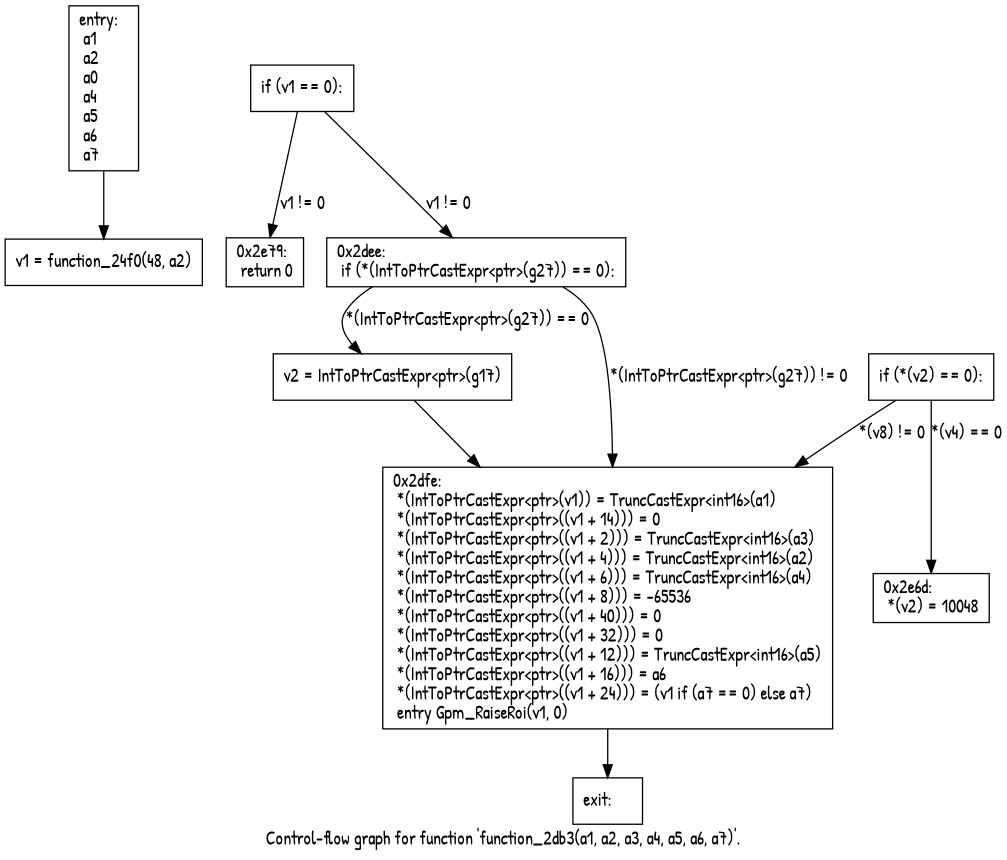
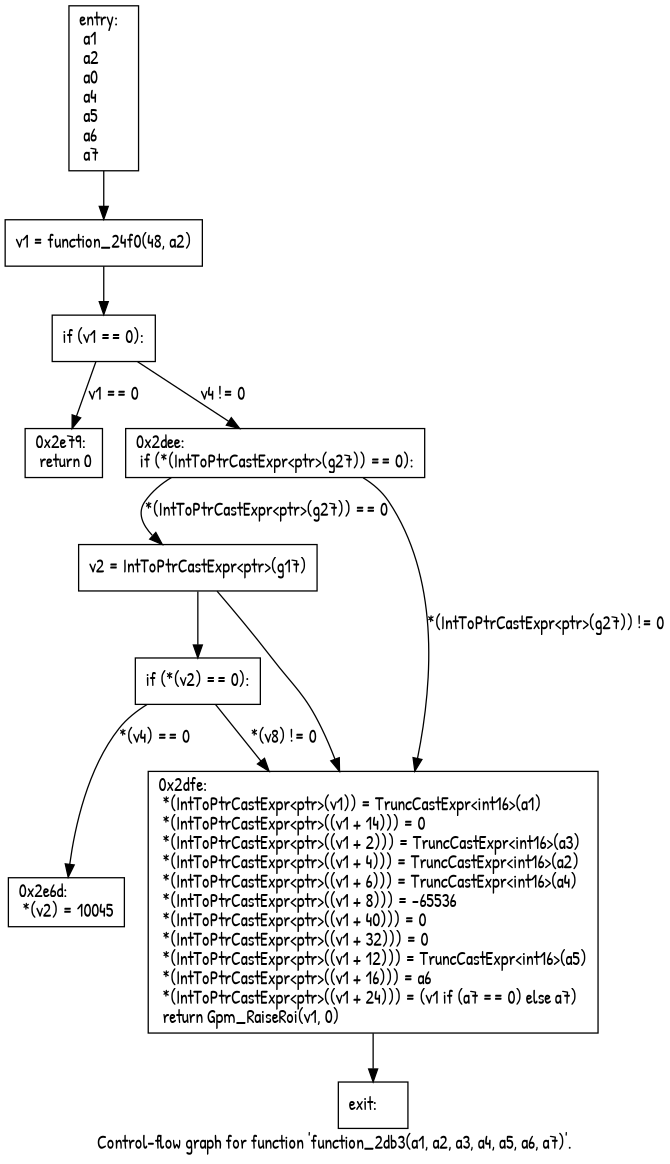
edge "if (v1 == 0):" -> "0x2e79:": label "v1 != 0" -> "v1 == 0"
edge "if (v1 == 0):" -> "0x2dee:": label "v1 != 0" -> "v4 != 0"
edge "v1 = function_24f0(48, a2)" -> "if (v1 == 0):": added
node "0x2e6d:": text "*(v2) = 10048" -> "*(v2) = 10045"
edge "v2 = IntToPtrCastExpr<ptr>(g17)" -> "if (*(v2) == 0):": added
node "0x2dfe:": text "entry Gpm_RaiseRoi(v1, 0)" -> "return Gpm_RaiseRoi(v1, 0)"
